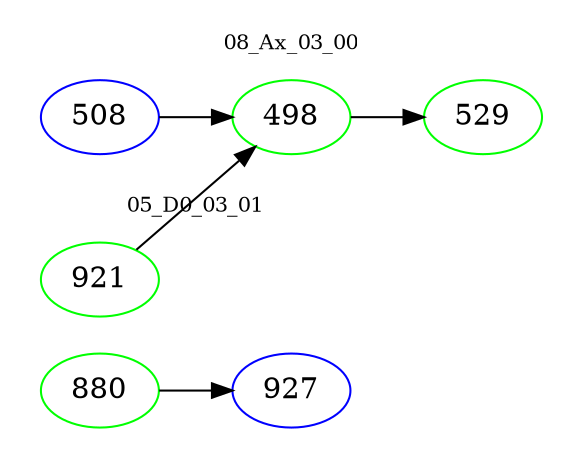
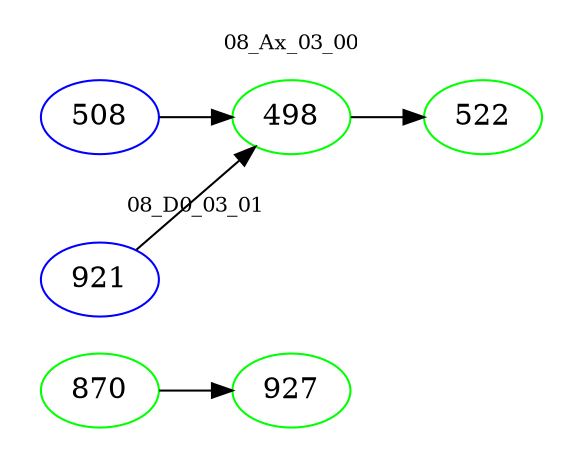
node "529": label "529" -> "522"
cluster "05_D0_03_01": label "05_D0_03_01" -> "08_D0_03_01"
node "921": color green -> blue
node "880": label "880" -> "870"
node "927": color blue -> green
